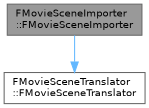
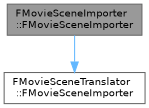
node "FMovieSceneTranslator ::FMovieSceneTranslator": label "FMovieSceneTranslator ::FMovieSceneTranslator" -> "FMovieSceneTranslator ::FMovieSceneImporter"
